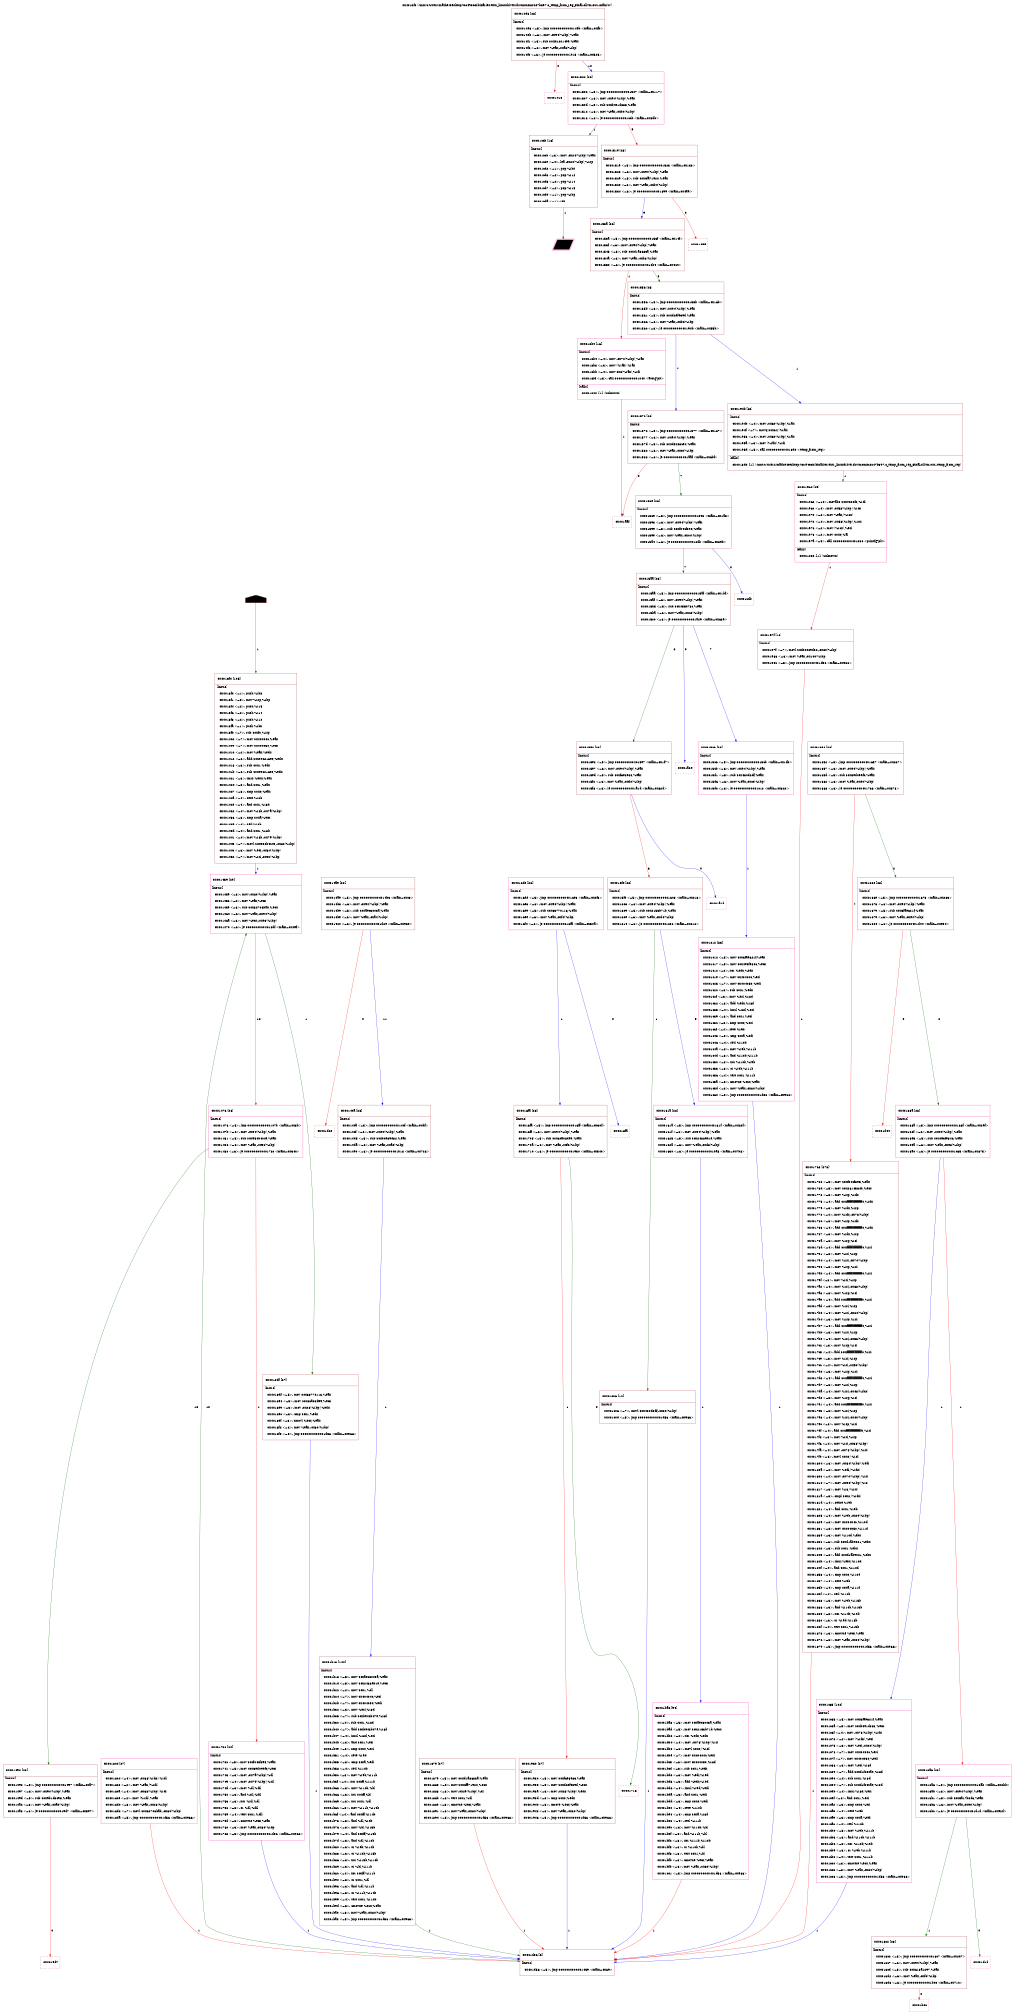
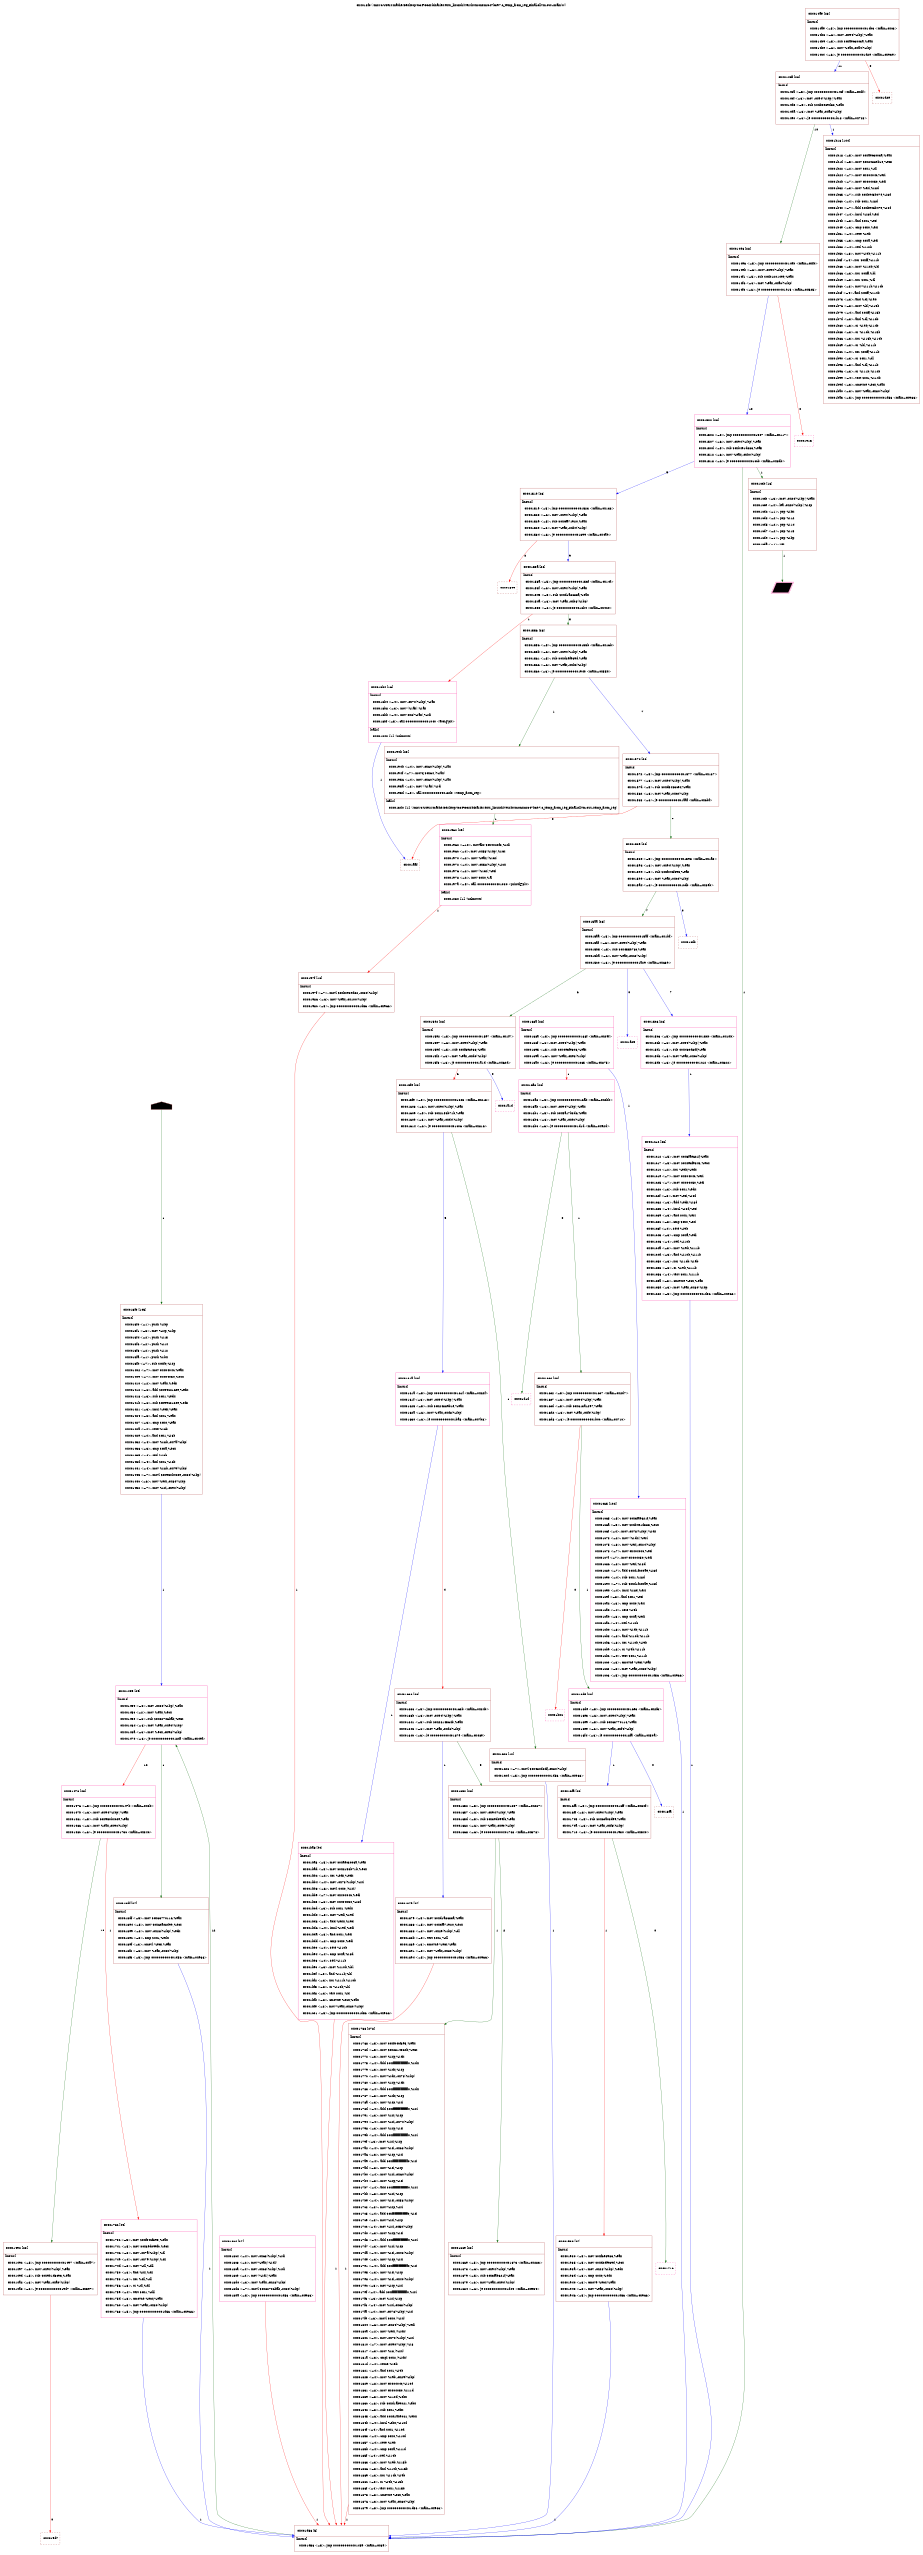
edge "0x401502 [28]" -> "0x40151e [28]": color red -> blue
edge "0x4014ca [28]" -> "0x4014e6 [28]": added, label "10"
edge "0x401556 [28]" -> "0x40194b [23]": color blue -> darkgreen
edge "0x401652 [28]" -> "0x401768 [278]": color red -> darkgreen
edge "0x40166e [28]" -> "0x40168a [28]": removed, label "2"
node "0x401d44": removed
edge "0x4016c2 [28]" -> "0x4016de [28]": added, label "1"
node "0x401636 [28]": added
edge "0x401b18 [144]" -> "0x401d56 [5]": now "0x401502 [28]" -> "0x401d56 [5]"
